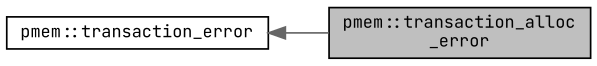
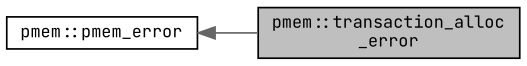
node "pmem::transaction_error": label "pmem::transaction_error" -> "pmem::pmem_error"
